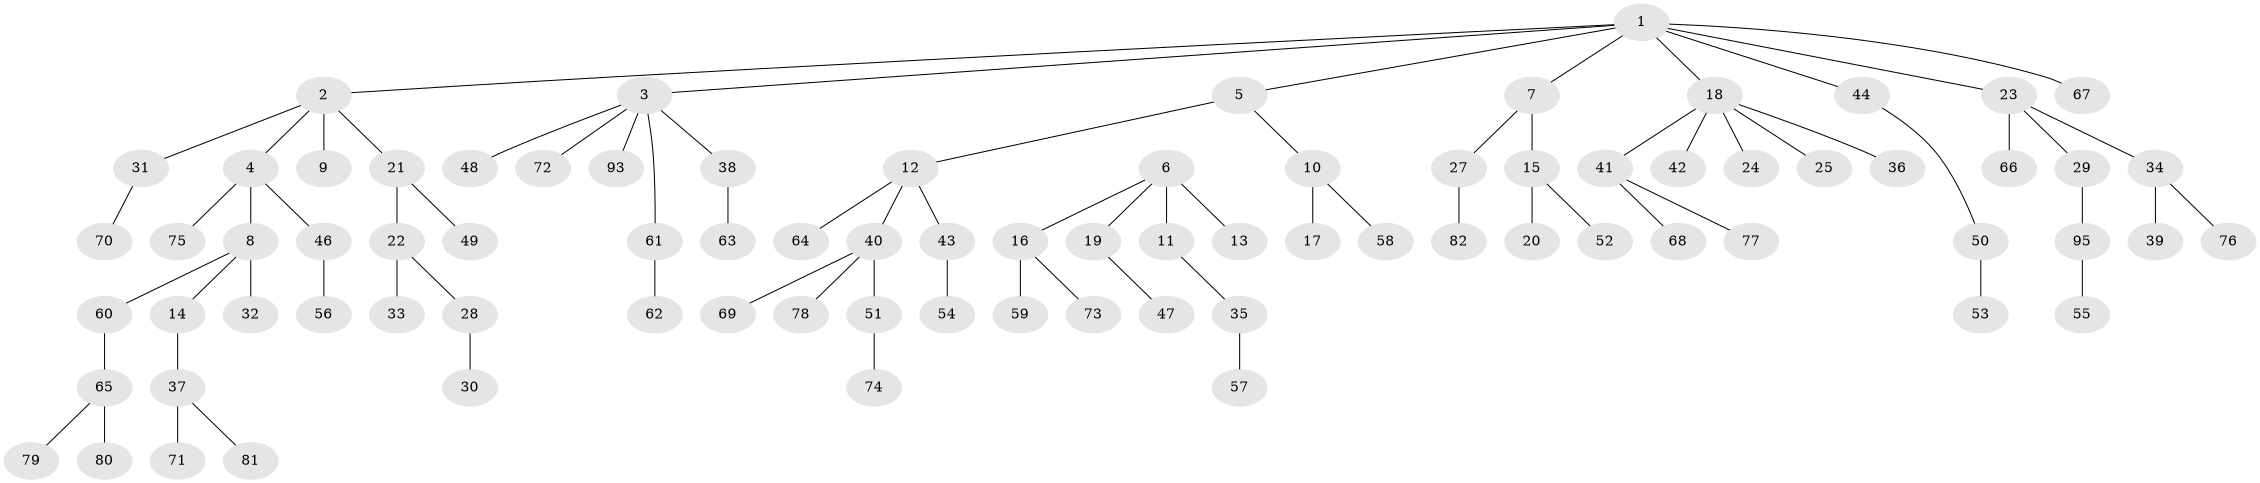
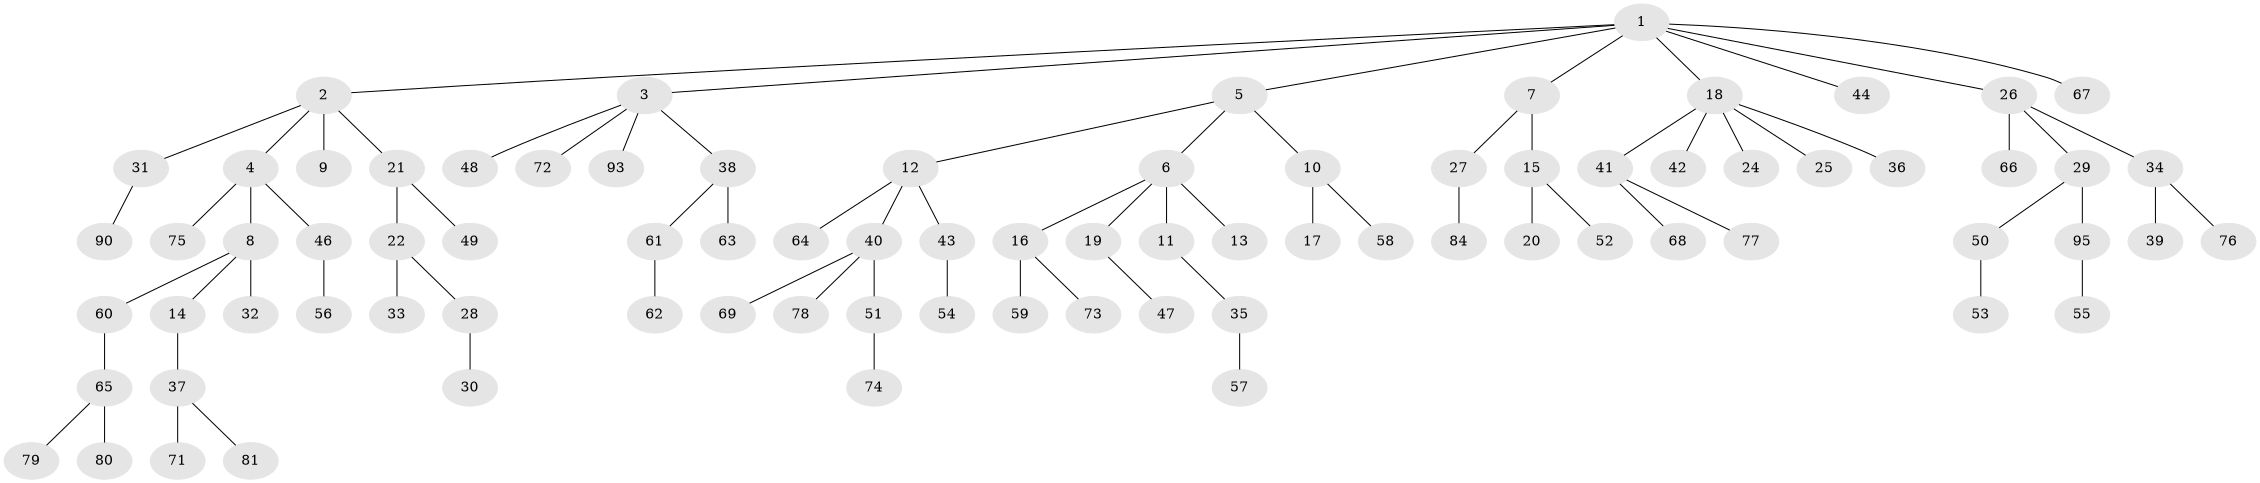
node "23": label "23" -> "26"
edge "5" -- "6": added
edge "44" -- "50": now "29" -- "50"
edge "3" -- "61": now "38" -- "61"
node "70": label "70" -> "90"
node "82": label "82" -> "84"
